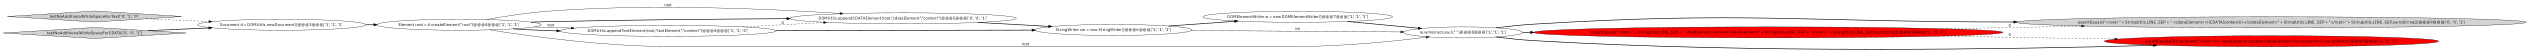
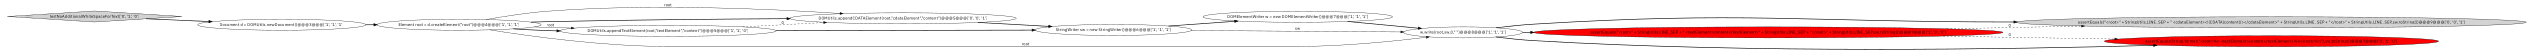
edge "testNoAdditionalWhiteSpaceForText['0', '1', '0']" -> "Document d = DOMUtils.newDocument()@@@3@@@['1', '1', '1']": style dashed -> bold
node "testNoAdditionalWhiteSpaceForCDATA['0', '0', '1']": removed
